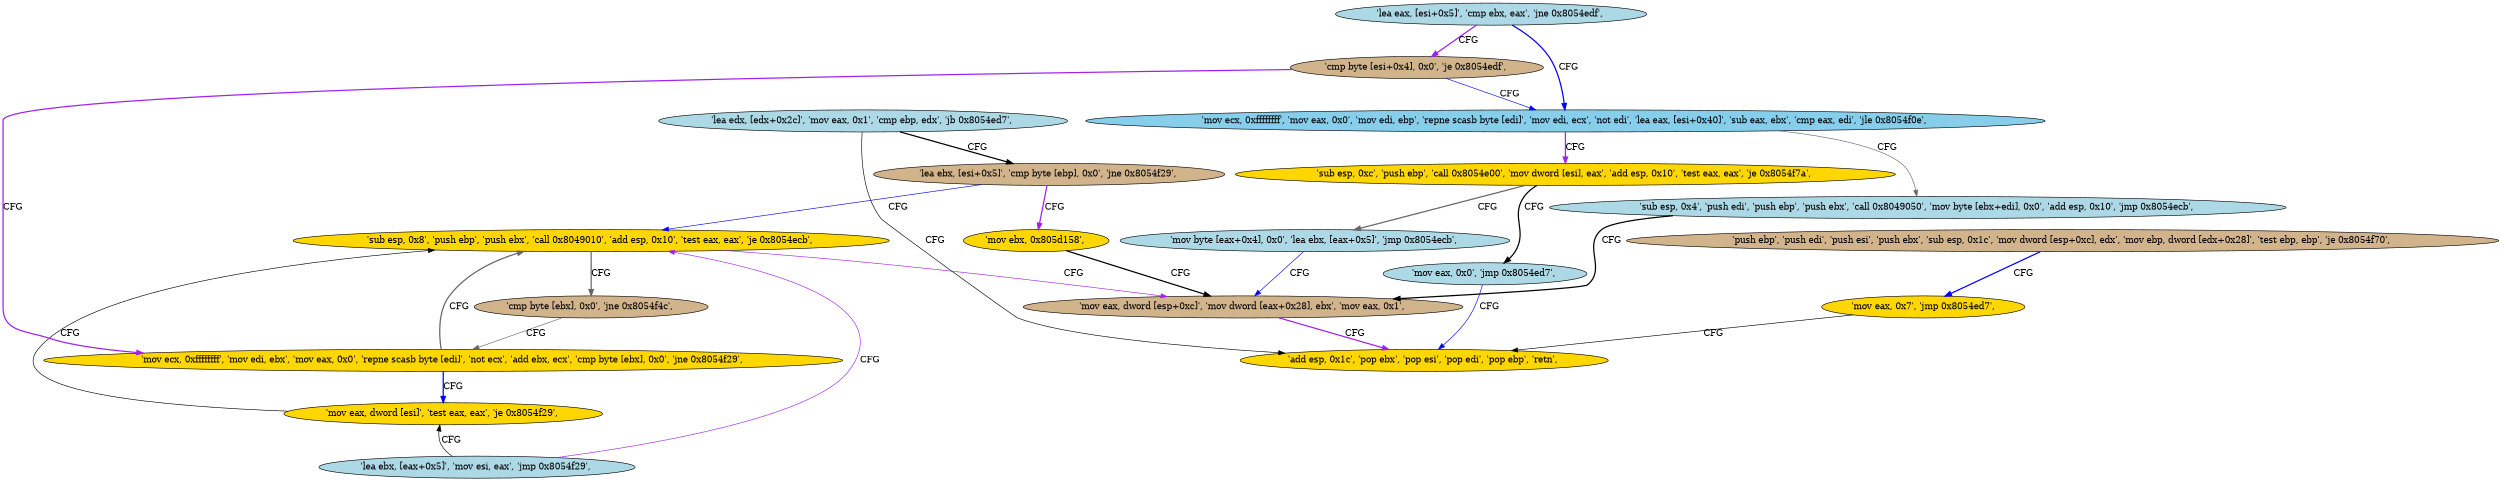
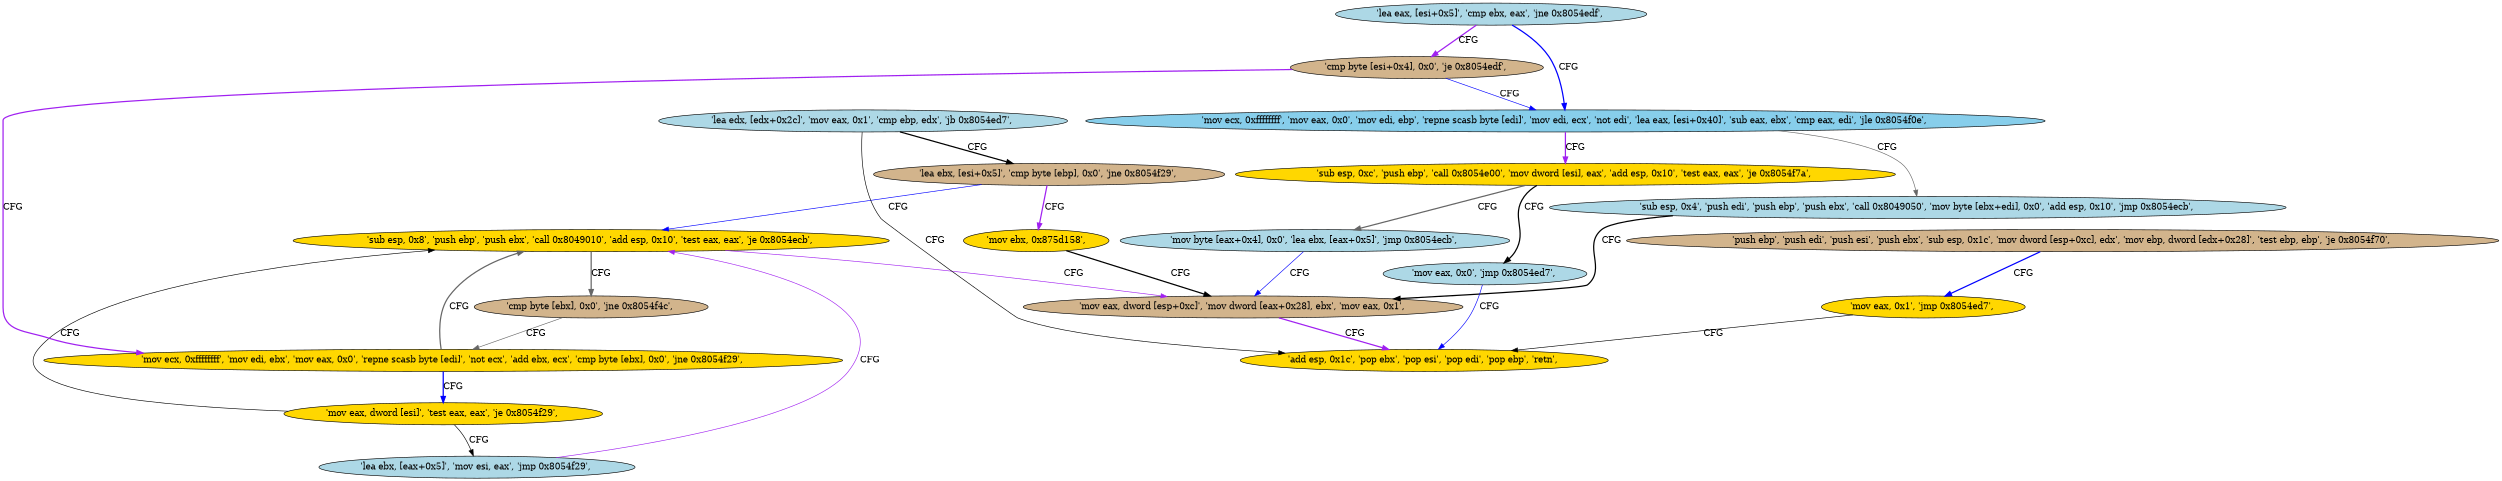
node "'mov ebx, 0x805d158',": label "'mov ebx, 0x805d158'," -> "'mov ebx, 0x875d158',"
node "'mov eax, 0x7', 'jmp 0x8054ed7',": label "'mov eax, 0x7', 'jmp 0x8054ed7'," -> "'mov eax, 0x1', 'jmp 0x8054ed7',"
edge "'lea ebx, [eax+0x5]', 'mov esi, eax', 'jmp 0x8054f29'," -> "'mov eax, dword [esi]', 'test eax, eax', 'je 0x8054f29',": reversed
